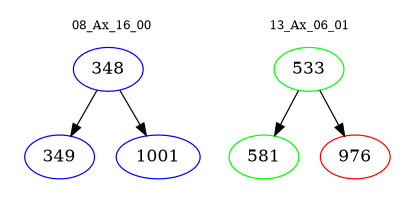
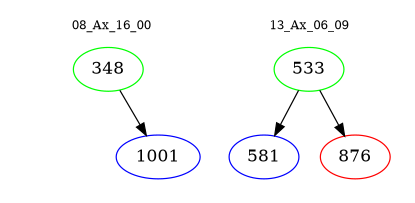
cluster "13_Ax_06_01": label "13_Ax_06_01" -> "13_Ax_06_09"
node "348": color blue -> green
node "349": removed
node "581": color green -> blue
node "976": label "976" -> "876"
